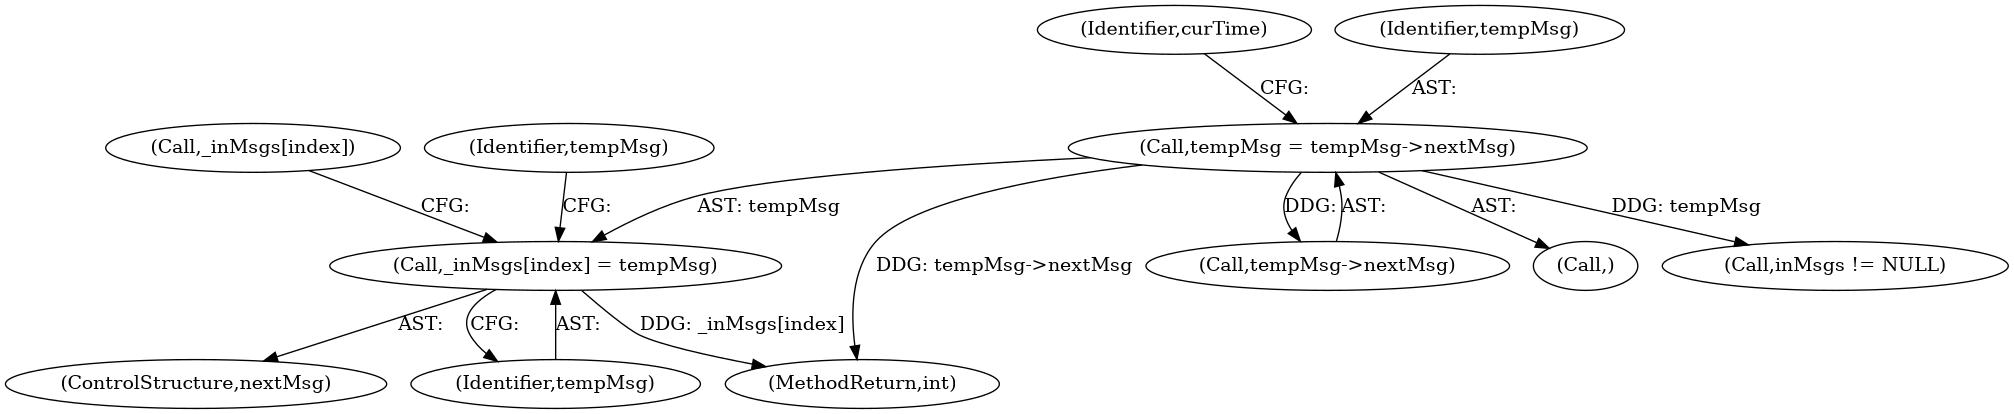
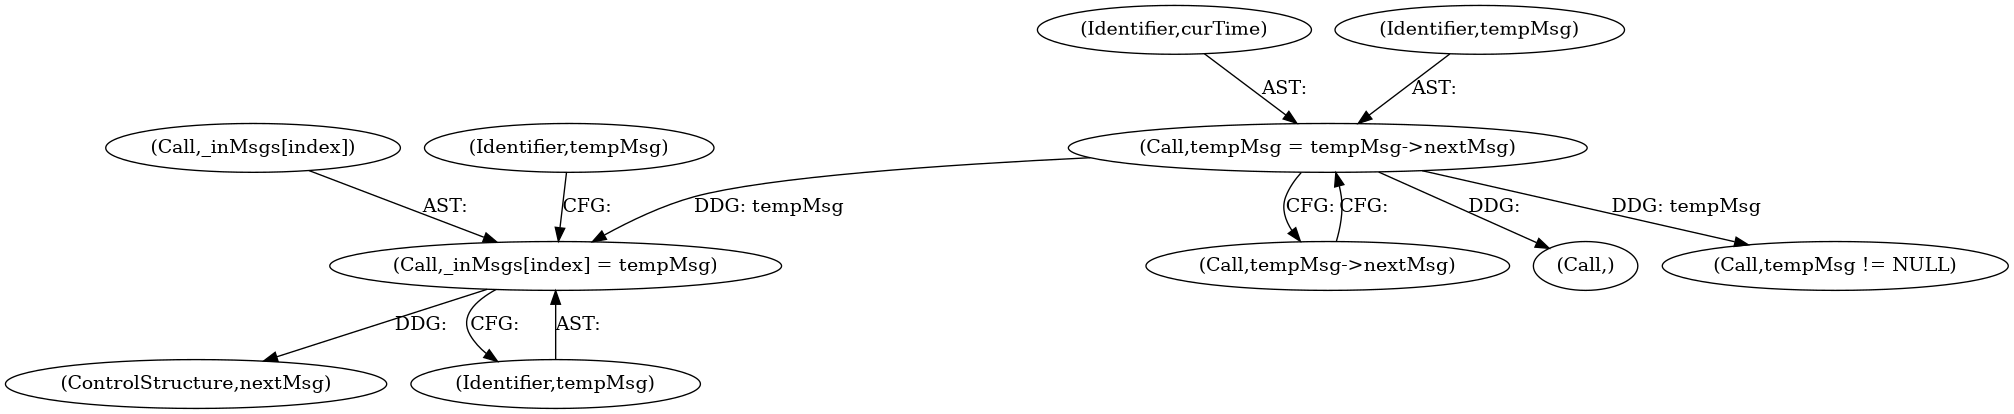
edge "(Identifier,curTime)" -> "(Call,tempMsg = tempMsg->nextMsg)": label "CFG: " -> "AST: "
edge "(Call,_inMsgs[index])" -> "(Call,_inMsgs[index] = tempMsg)": label "CFG: " -> "AST: "
edge "(Call,tempMsg = tempMsg->nextMsg)" -> "(Call,_inMsgs[index] = tempMsg)": label "AST: tempMsg" -> "DDG: tempMsg"
edge "(Call,tempMsg = tempMsg->nextMsg)" -> "(Call,tempMsg->nextMsg)": label "DDG: " -> "CFG: "
edge "(Call,tempMsg->nextMsg)" -> "(Call,tempMsg = tempMsg->nextMsg)": label "AST: " -> "CFG: "
edge "(Call,tempMsg = tempMsg->nextMsg)" -> "(Call,)": label "AST: " -> "DDG: "
node "(Call,inMsgs != NULL)": label "(Call,inMsgs != NULL)" -> "(Call,tempMsg != NULL)"
edge "(Call,_inMsgs[index] = tempMsg)" -> "(ControlStructure,nextMsg)": label "AST: " -> "DDG: "
node "(MethodReturn,int)": removed
